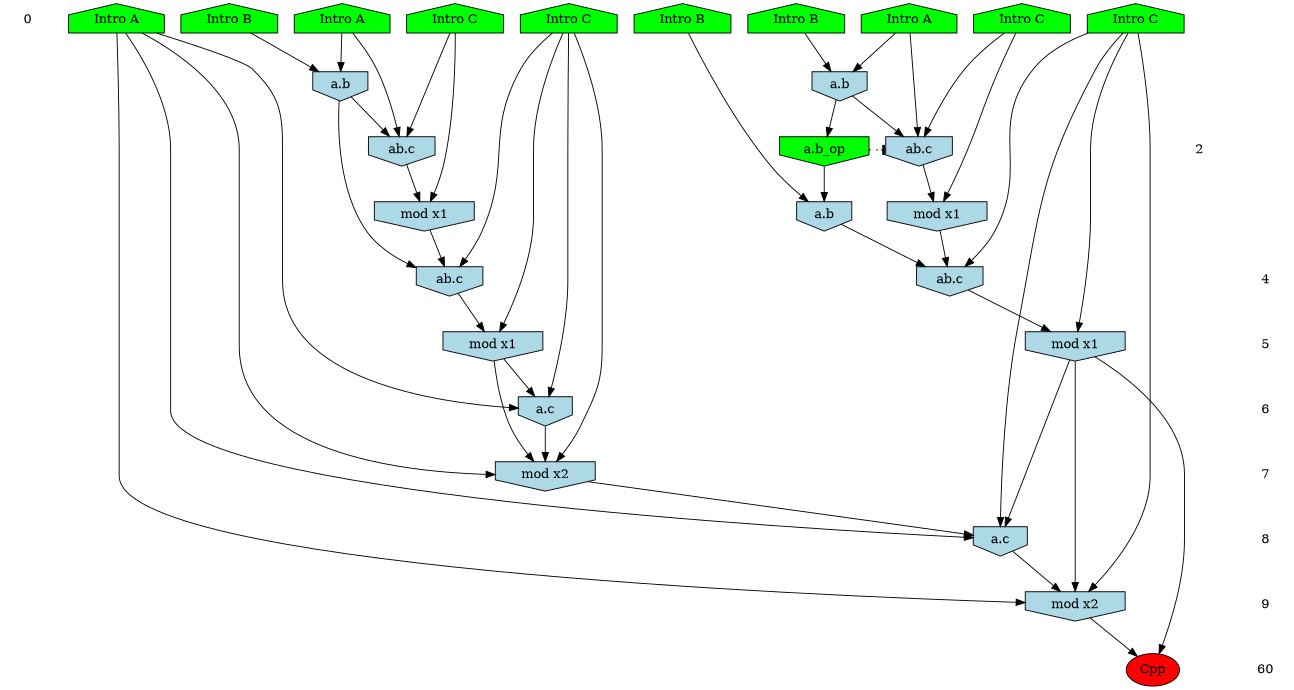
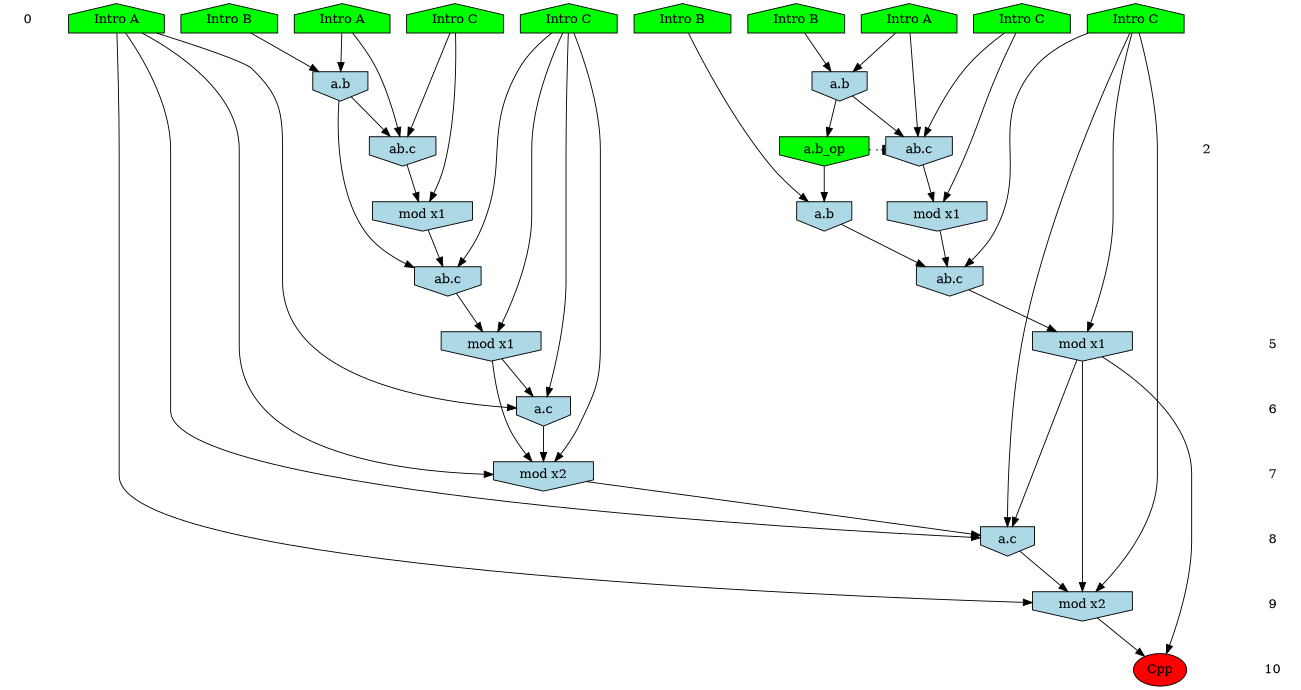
node "4": removed
node "60": label "60" -> "10"
